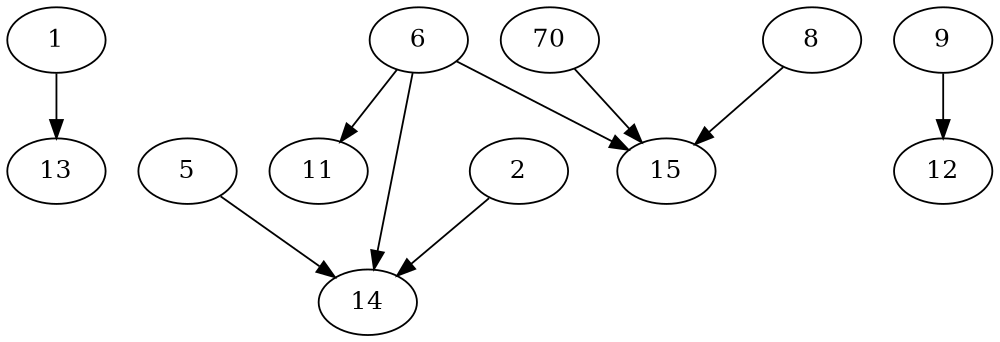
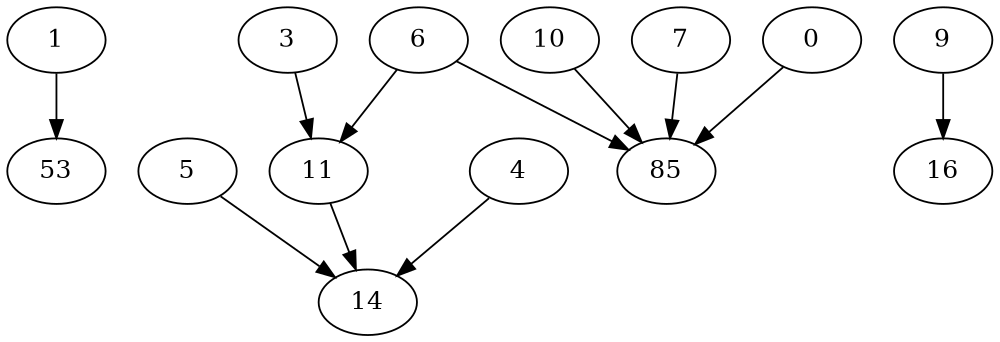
node "3": added
node "70": label "70" -> "10"
node "7": added
node "8": label "8" -> "0"
edge "6" -> "14": now "11" -> "14"
node "13": label "13" -> "53"
node "2": label "2" -> "4"
node "15": label "15" -> "85"
node "12": label "12" -> "16"
